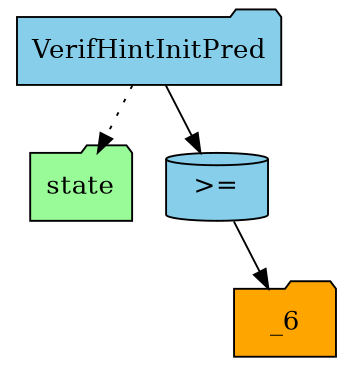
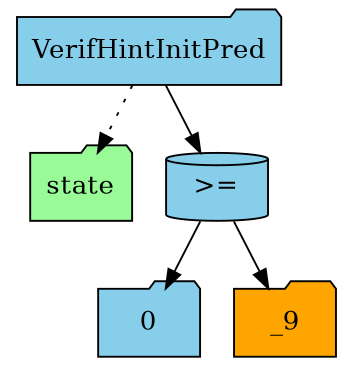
node "0": added
node "_6": label "_6" -> "_9"
